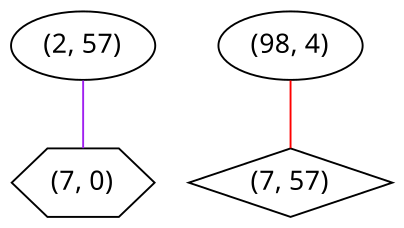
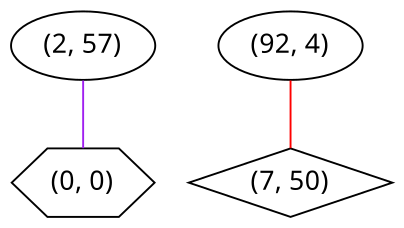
node "(98, 4)": label "(98, 4)" -> "(92, 4)"
node "(7, 0)": label "(7, 0)" -> "(0, 0)"
node "(7, 57)": label "(7, 57)" -> "(7, 50)"
